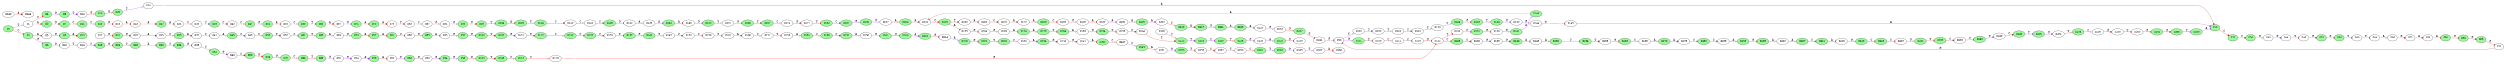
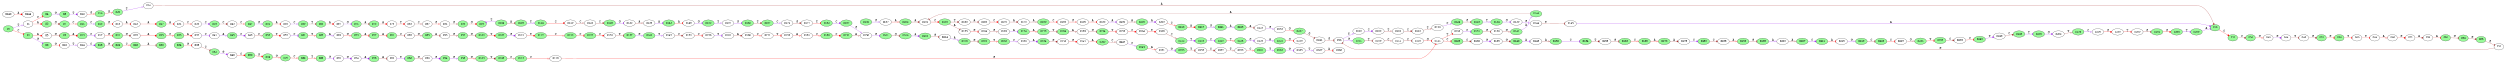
edge "S187" -> "S192": now "S187" -> "S196"
edge "S99" -> "S104": reversed
edge "S13" -> "S17": added, label "C"
node "S29": fillcolor white -> palegreen
node "S181": fillcolor palegreen -> white
edge "S204" -> "S212": now "S204" -> "S208"
node "S168": fillcolor white -> palegreen
edge "S30" -> "S34": removed, label "C"
